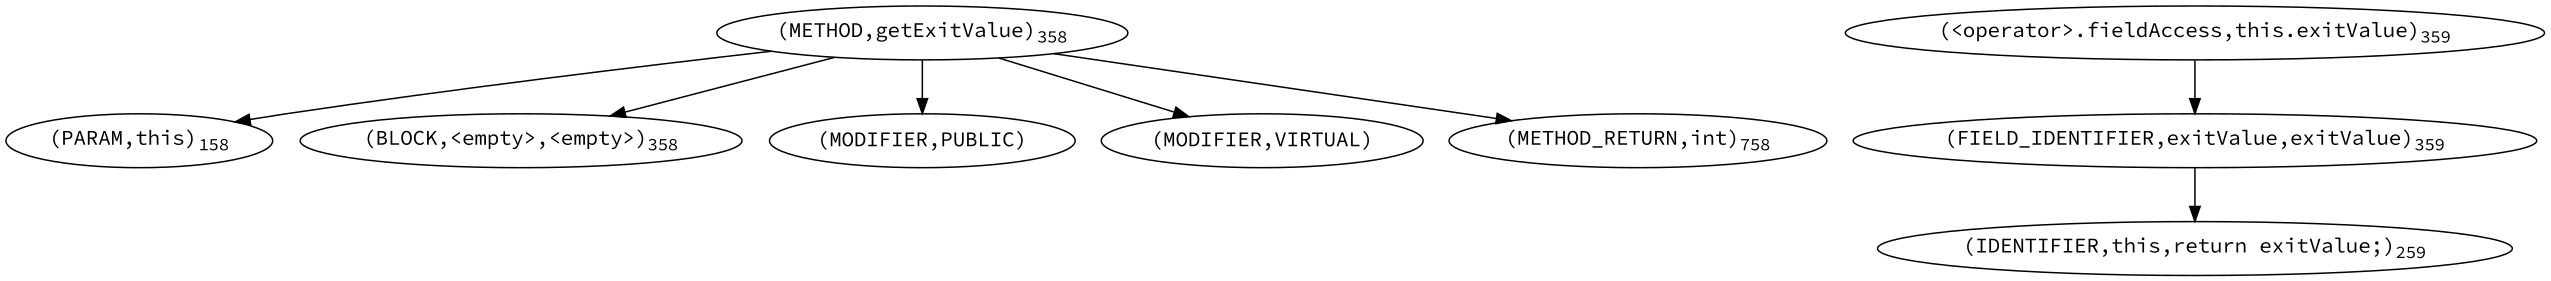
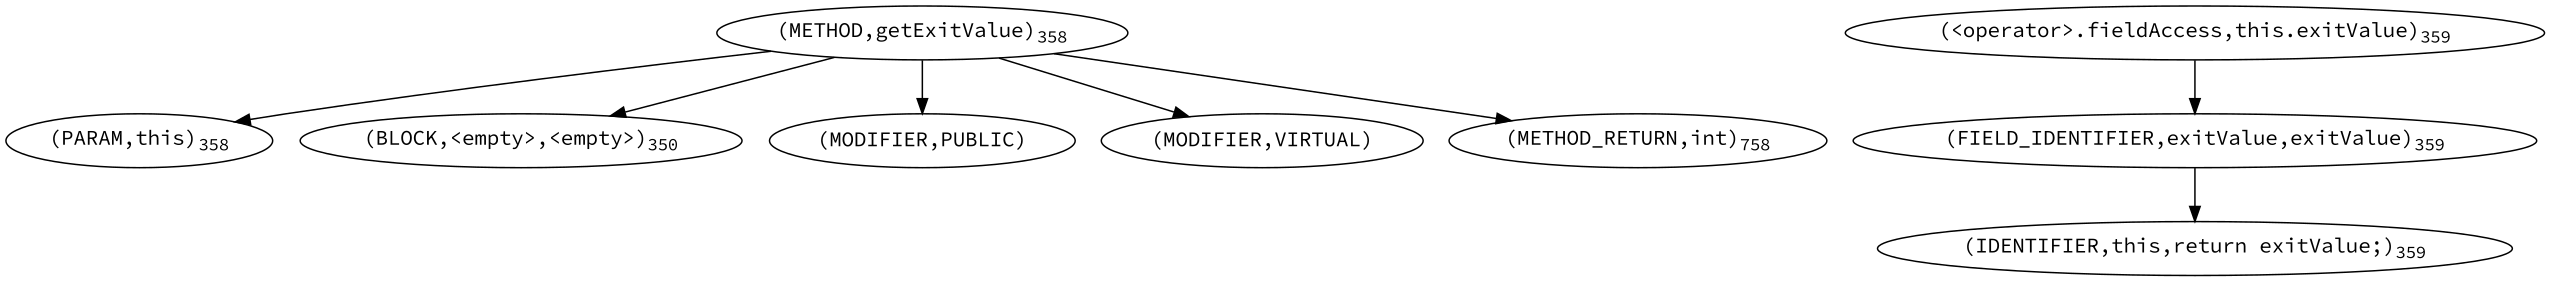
node "(PARAM,this)": text "158" -> "358"
node "(BLOCK,<empty>,<empty>)": text "358" -> "350"
node "(IDENTIFIER,this,return exitValue;)": text "259" -> "359"
